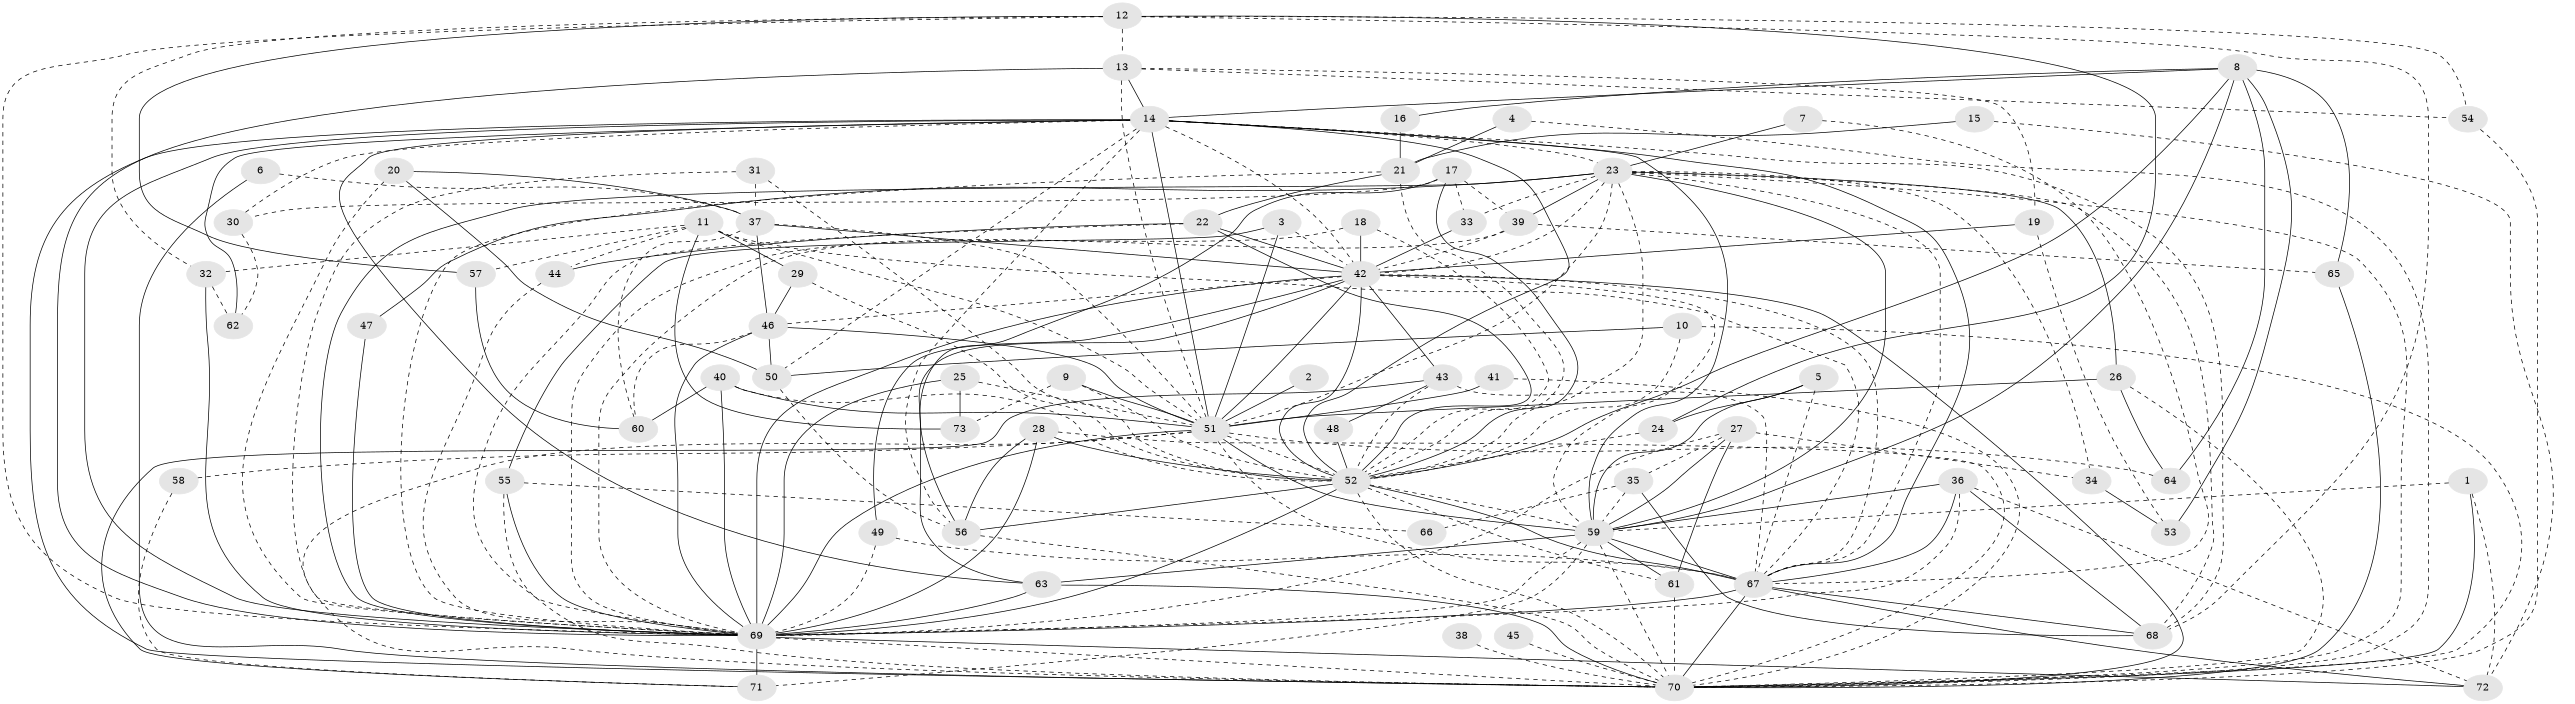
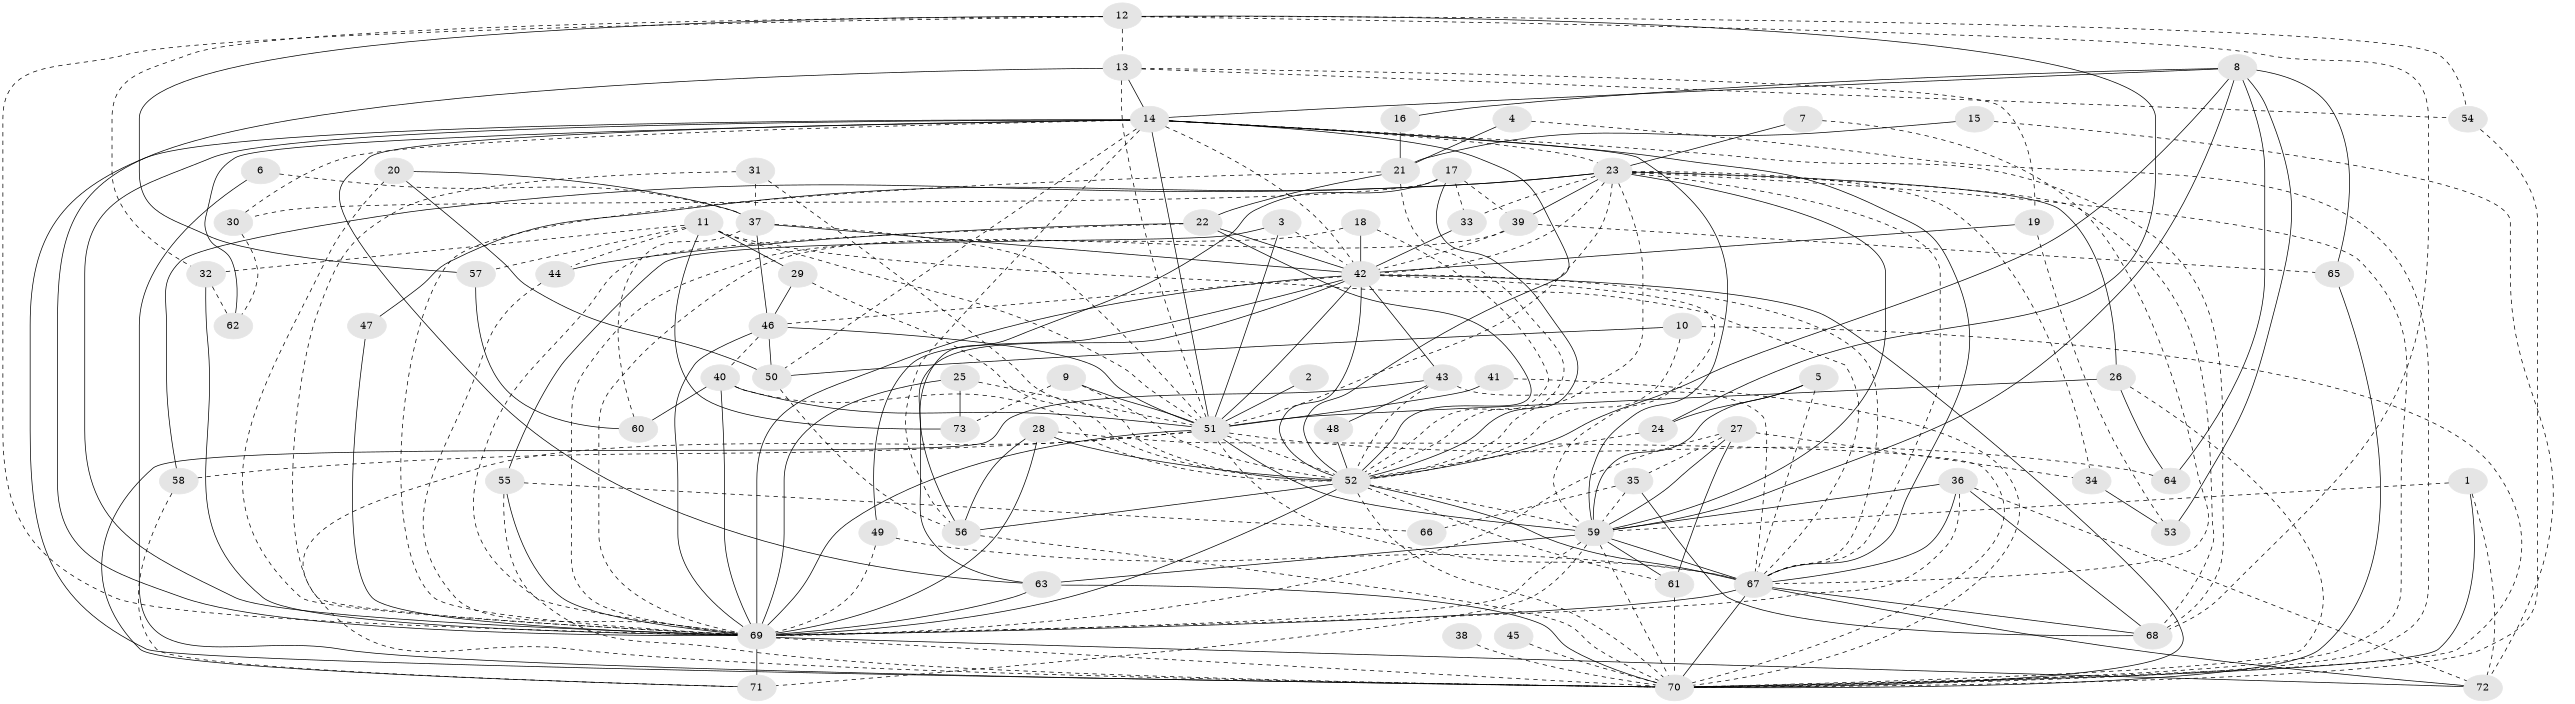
edge "23" -- "69": now "23" -- "58"
edge "46" -- "60": now "46" -- "40"
